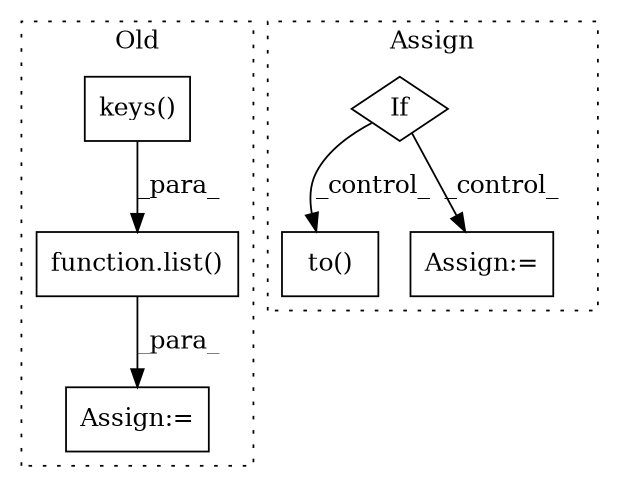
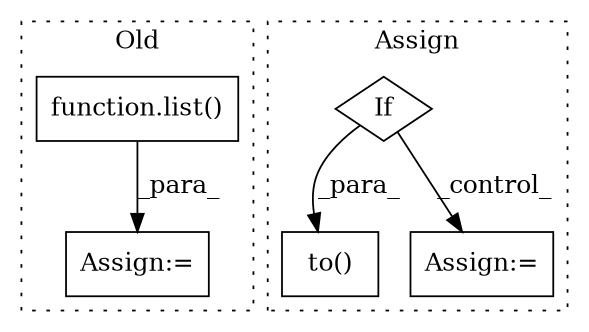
node "keys()": removed
edge "If" -> "to()": label "_control_" -> "_para_"
